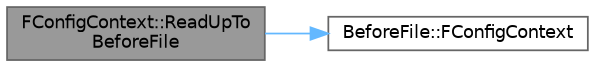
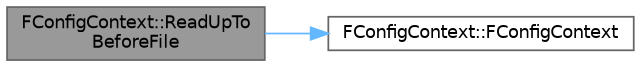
node "BeforeFile::FConfigContext": label "BeforeFile::FConfigContext" -> "FConfigContext::FConfigContext"
